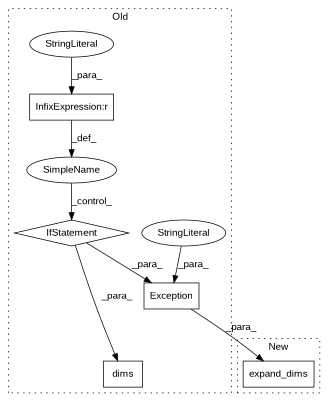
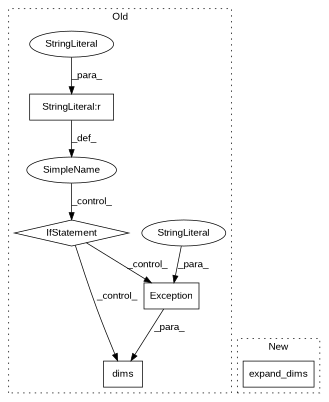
node "InfixExpression:r": label "InfixExpression:r" -> "StringLiteral:r"
edge "IfStatement" -> "Exception": label "_para_" -> "_control_"
edge "IfStatement" -> "dims": label "_para_" -> "_control_"
edge "Exception" -> "expand_dims": now "Exception" -> "dims"
